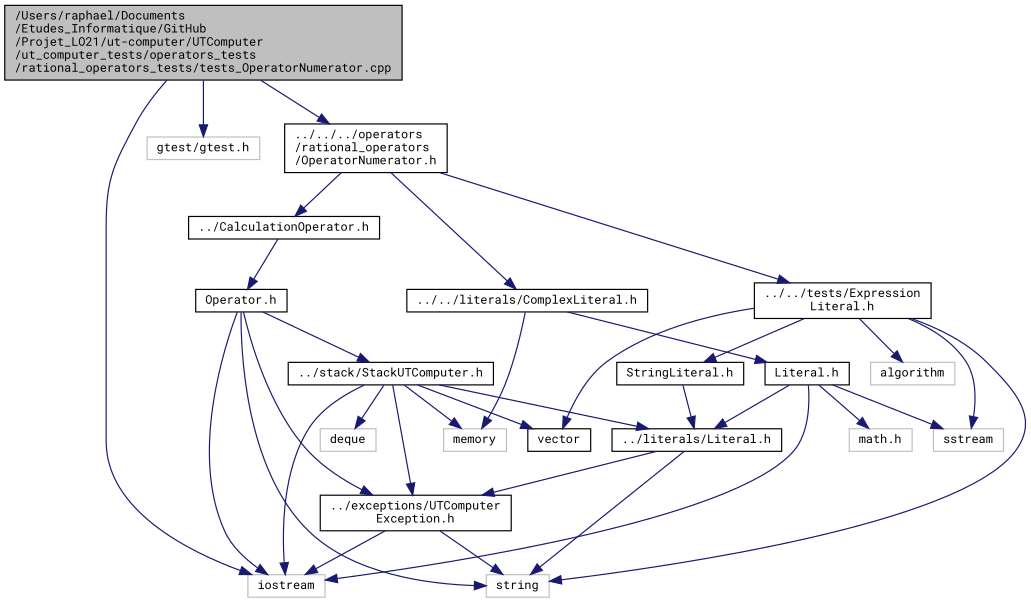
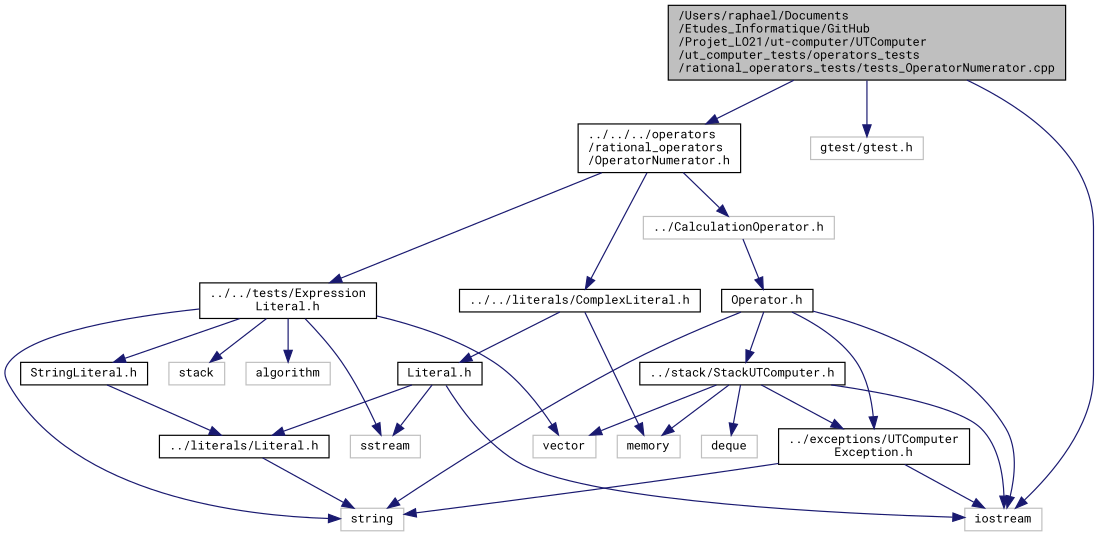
node "../CalculationOperator.h": color black -> grey75
node "stack": added
edge "../stack/StackUTComputer.h" -> "../literals/Literal.h": removed
node "vector": color black -> grey75
node "math.h": removed
edge "../literals/Literal.h" -> "../exceptions/UTComputer Exception.h": removed
